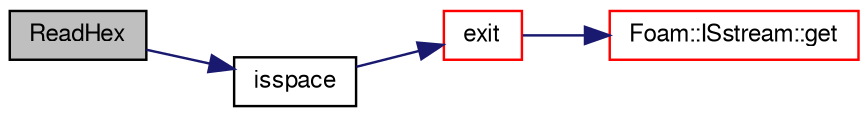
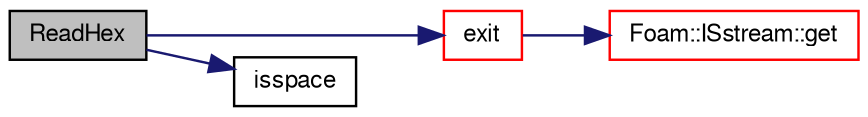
edge "isspace" -> "exit": now "ReadHex" -> "exit"
